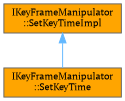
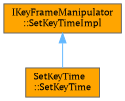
node "IKeyFrameManipulator ::SetKeyTime": label "IKeyFrameManipulator ::SetKeyTime" -> "SetKeyTime ::SetKeyTime"
